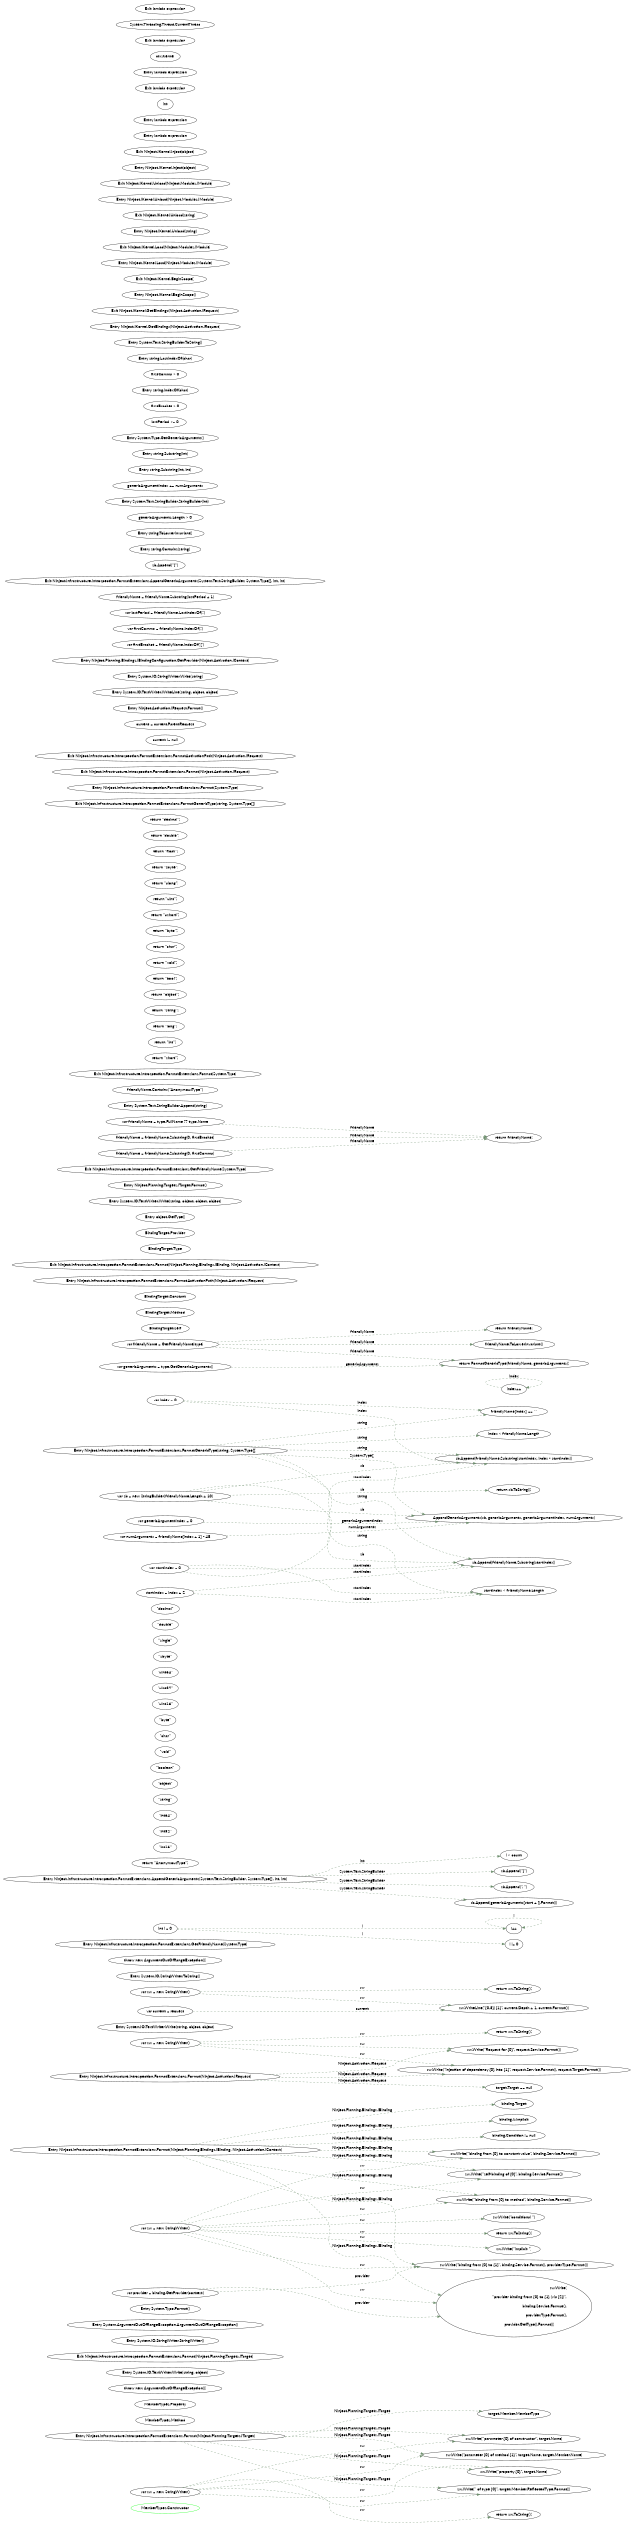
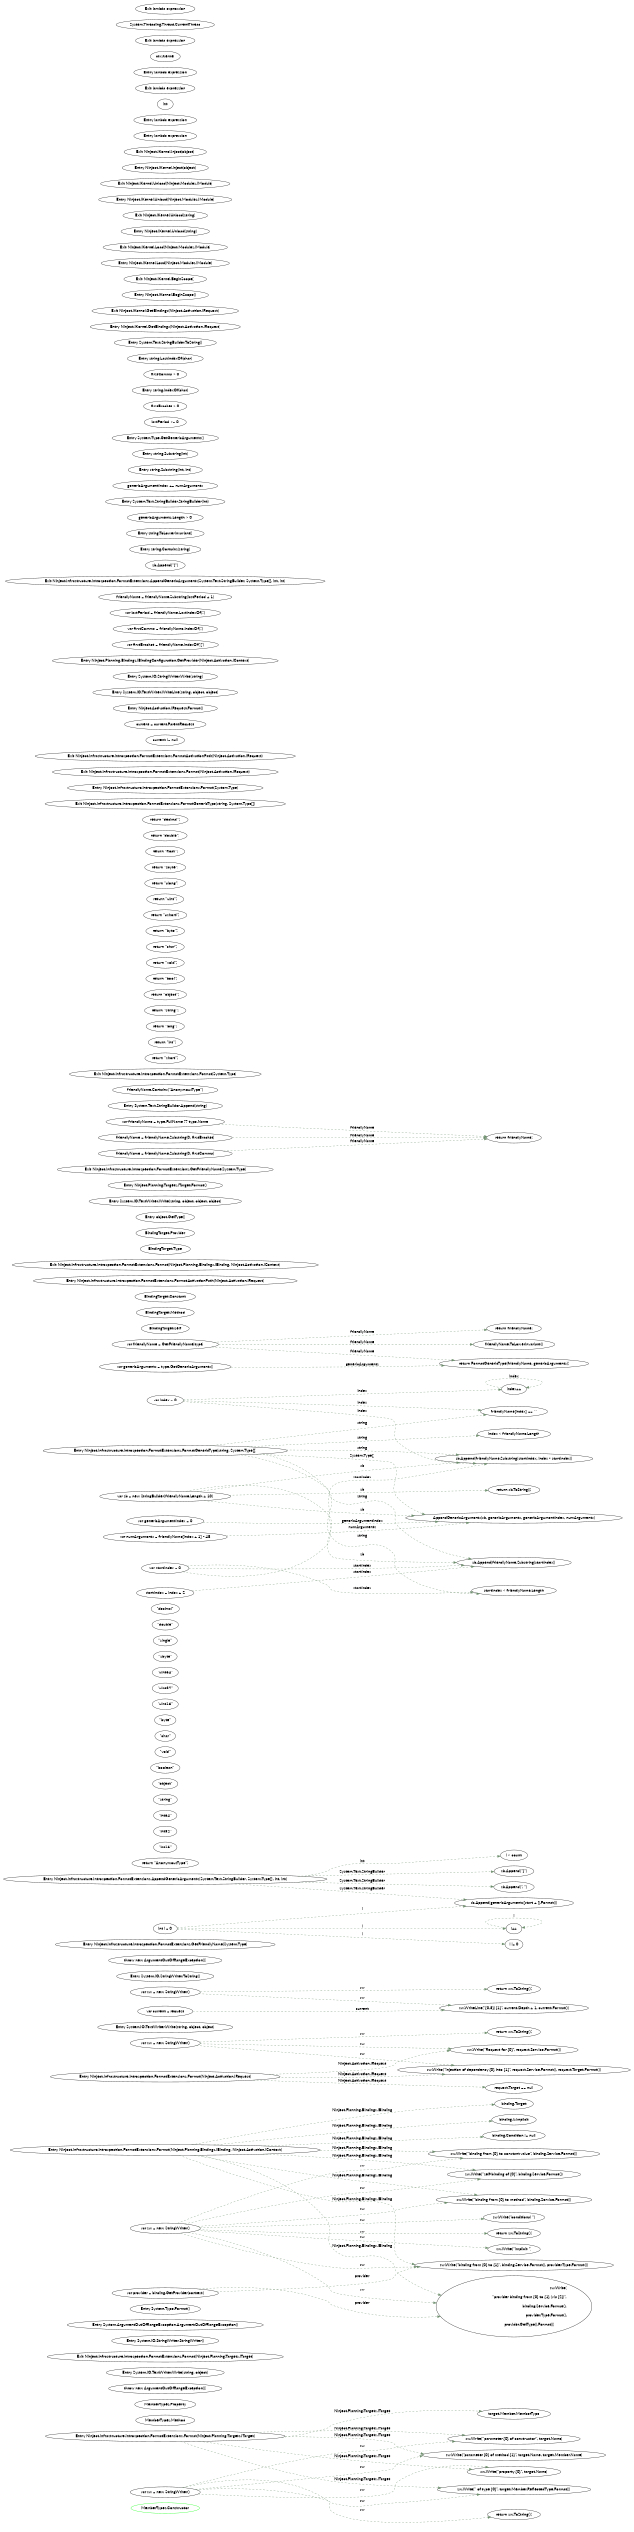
edge "var index = 0" -> "index++": added, label "index"
edge "startIndex = index + 2" -> "startIndex < friendlyName.Length": removed, label "startIndex"
edge "int i = 0" -> "sb.Append(genericArguments[start + i].Format())": added, label "i"
node "target.Target == null": label "target.Target == null" -> "request.Target == null"
